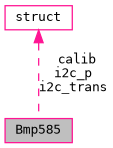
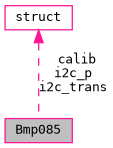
node "Bmp585": label "Bmp585" -> "Bmp085"
